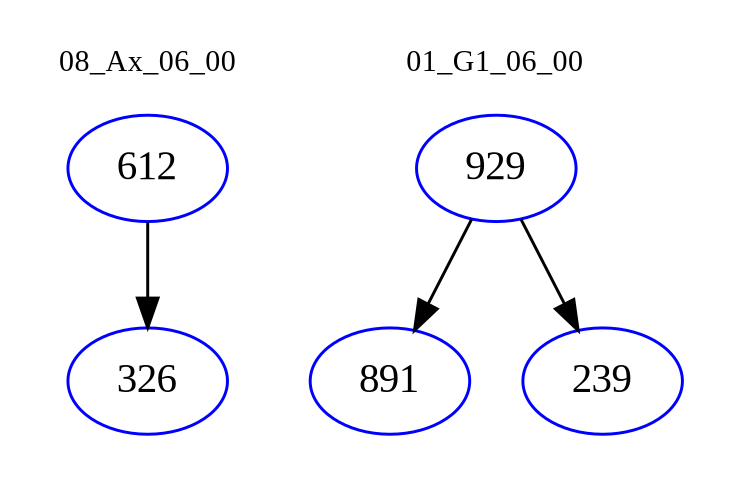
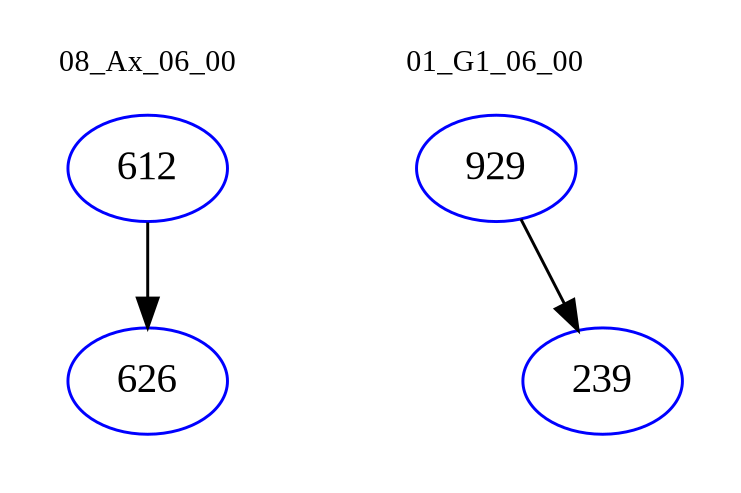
node "326": label "326" -> "626"
node "891": removed
